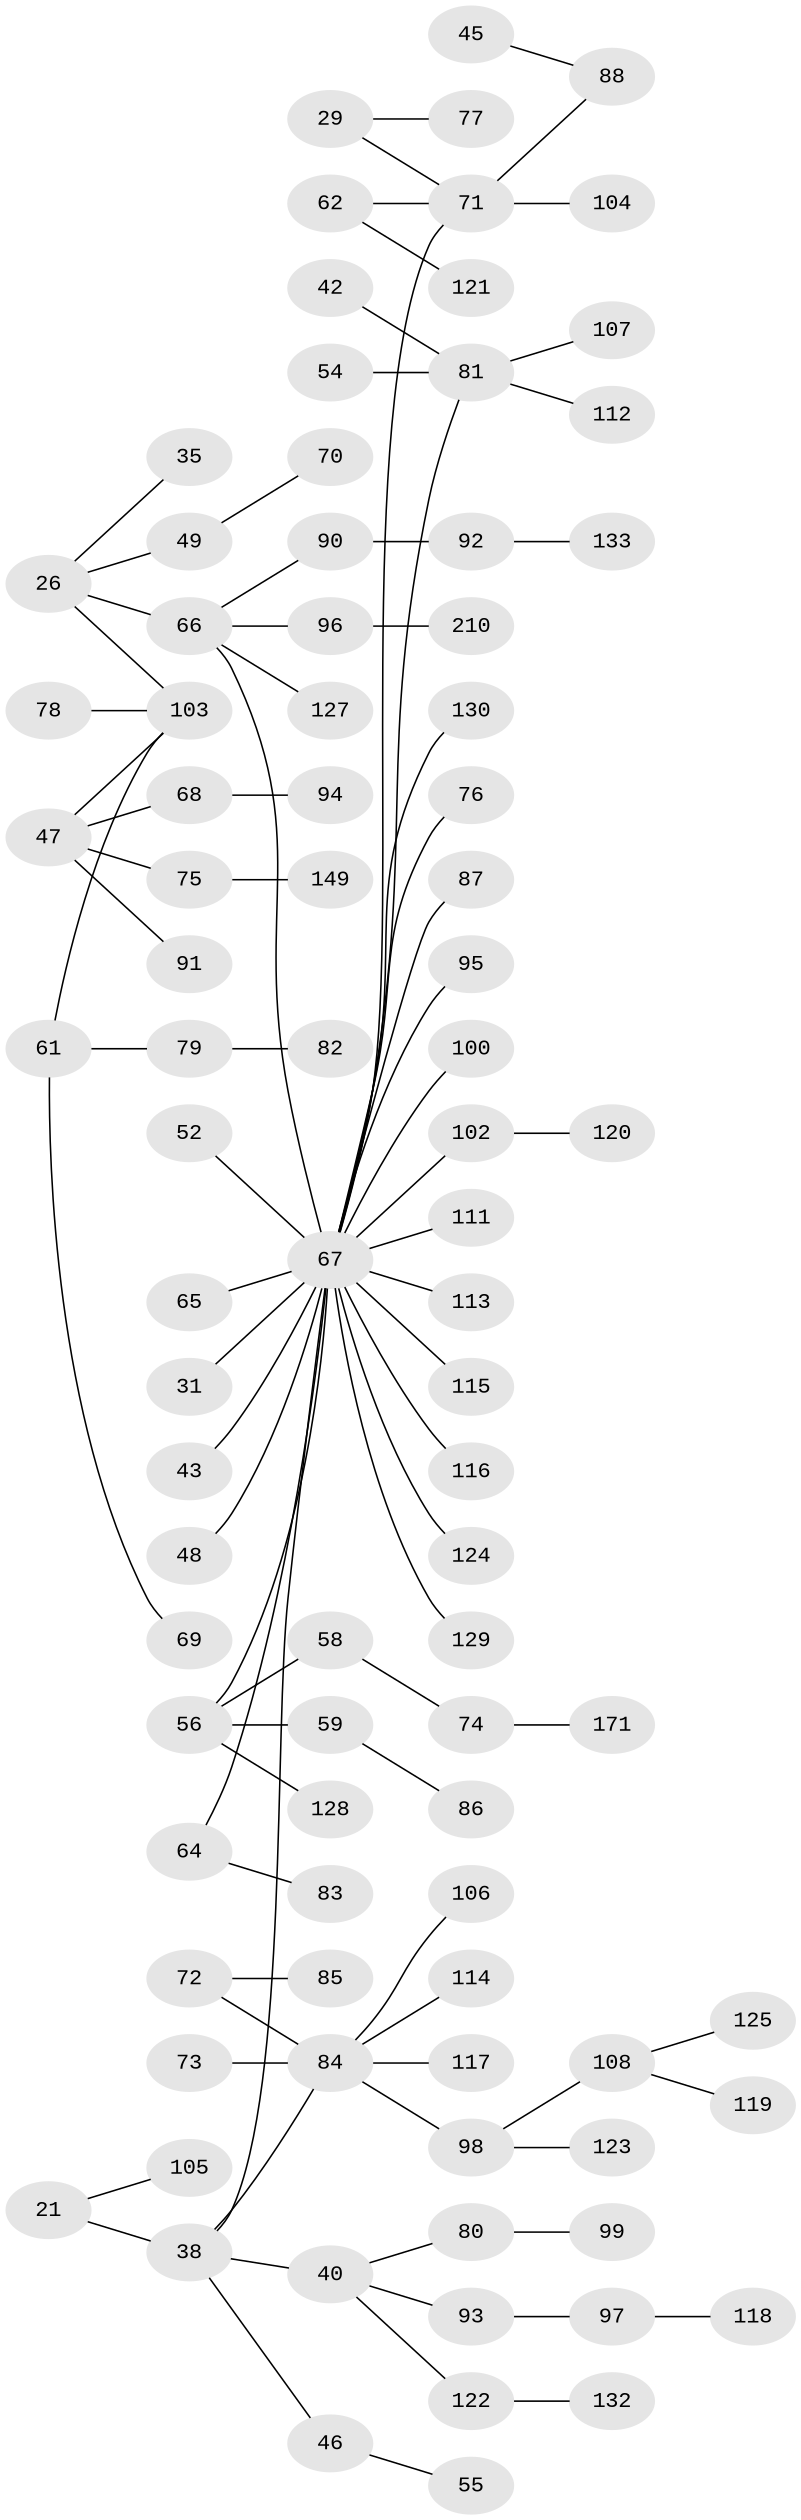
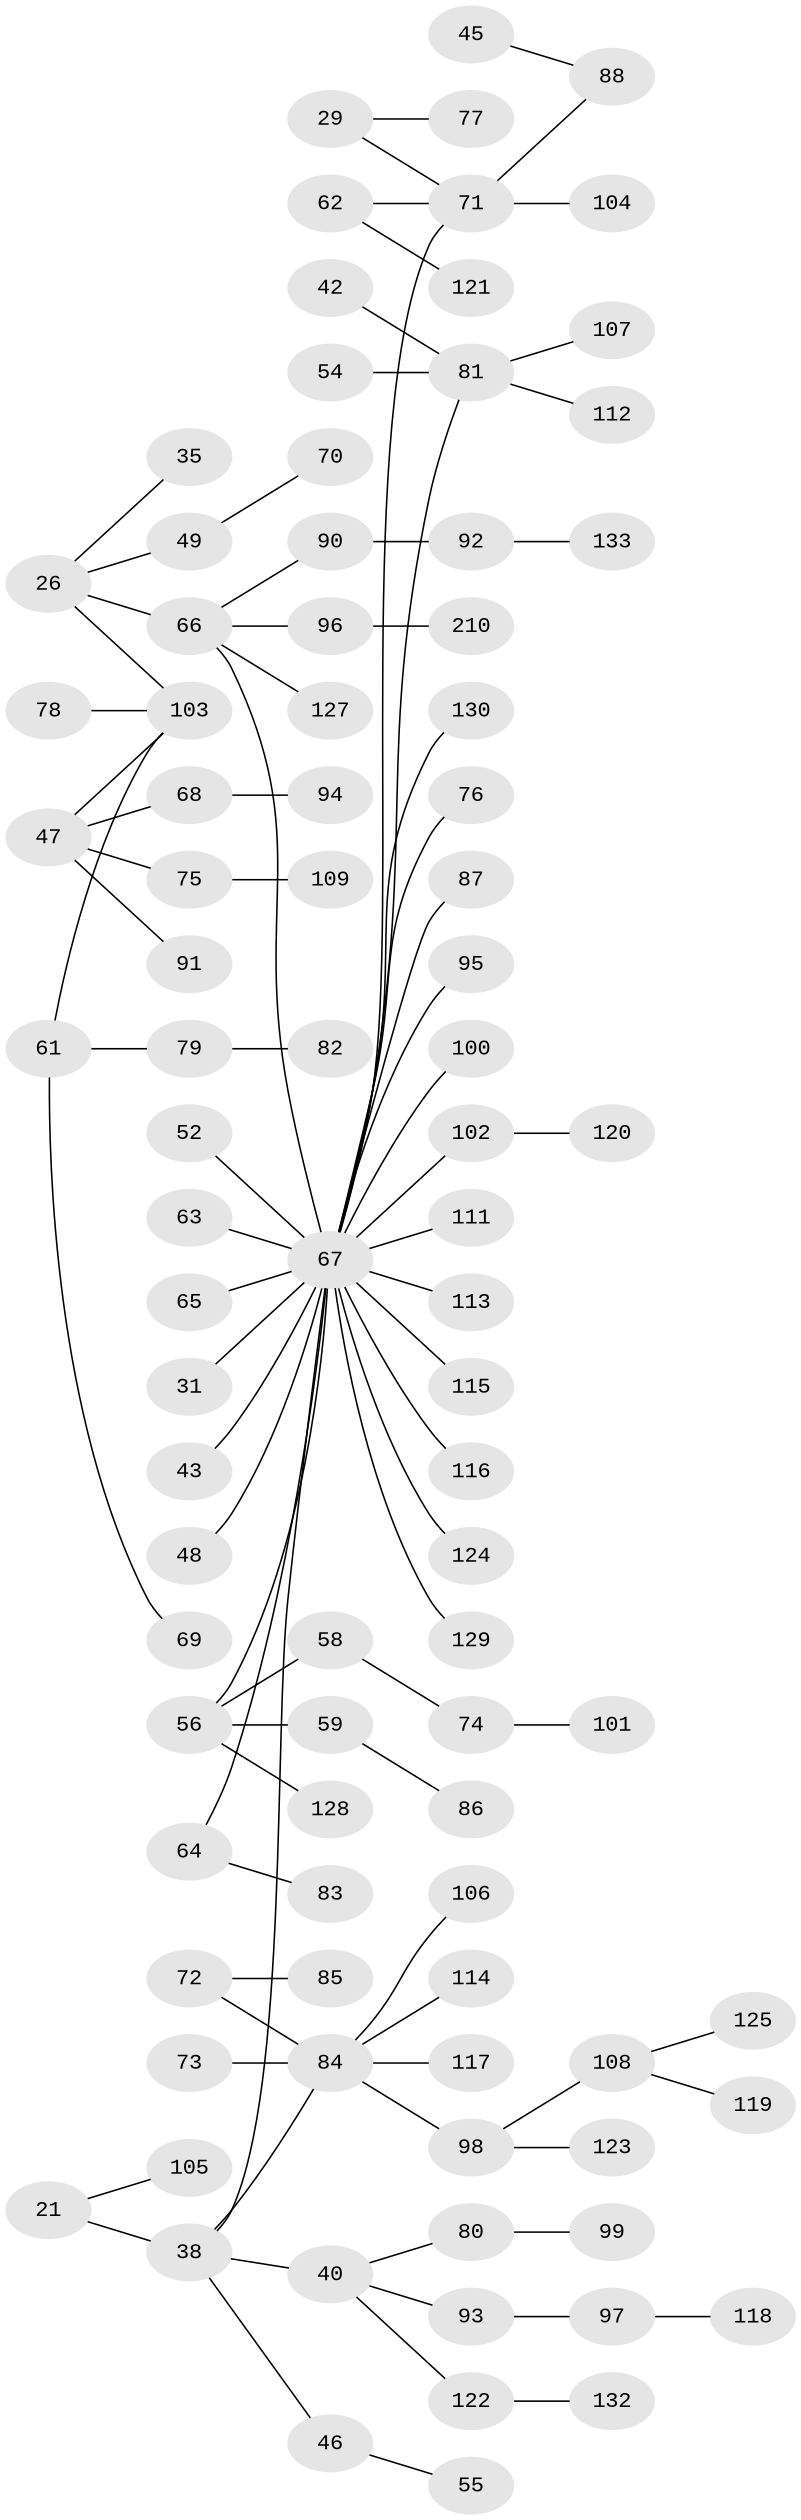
node "149": label "149" -> "109"
node "63": added
node "171": label "171" -> "101"
